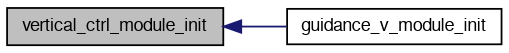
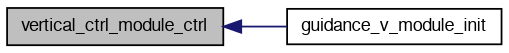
node "vertical_ctrl_module_init": label "vertical_ctrl_module_init" -> "vertical_ctrl_module_ctrl"
